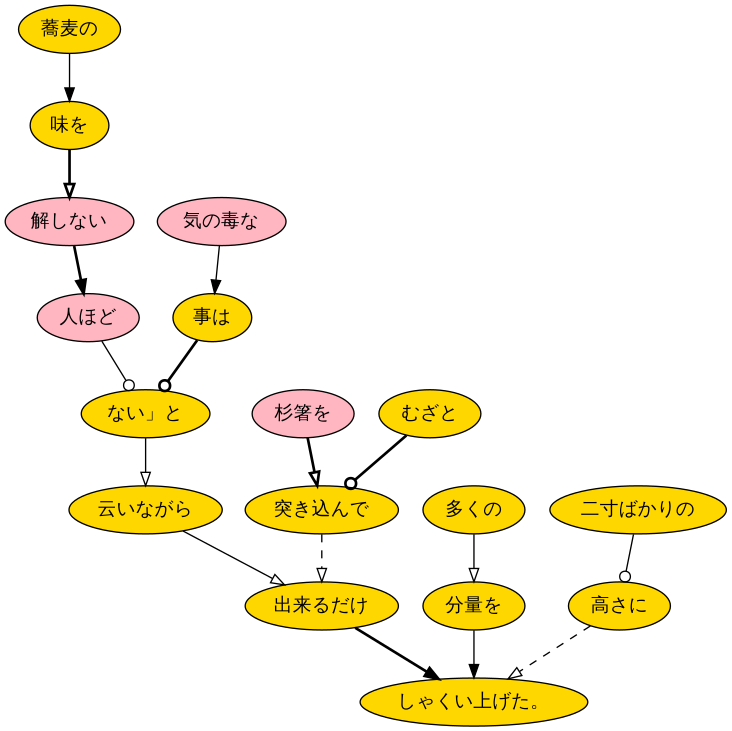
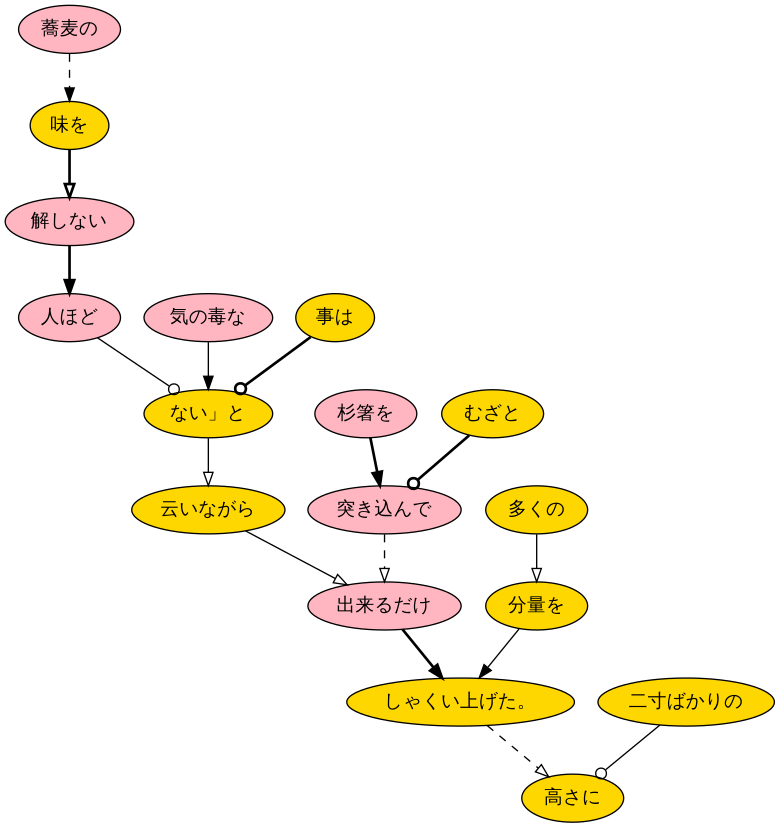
node "蕎麦の": fillcolor gold -> lightpink
edge "蕎麦の" -> "味を": style solid -> dashed
edge "気の毒な" -> "事は": now "気の毒な" -> "ない」と"
edge "杉箸を" -> "突き込んで": arrowhead onormal -> normal
node "突き込んで": fillcolor gold -> lightpink
node "出来るだけ": fillcolor gold -> lightpink
edge "高さに" -> "しゃくい上げた。": reversed
